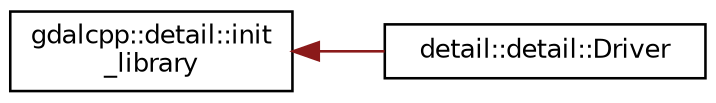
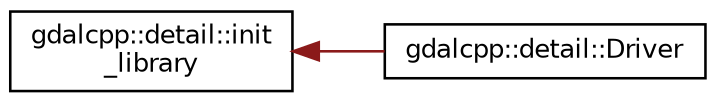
node "detail::detail::Driver": label "detail::detail::Driver" -> "gdalcpp::detail::Driver"
